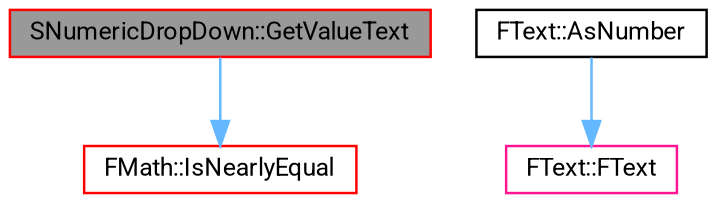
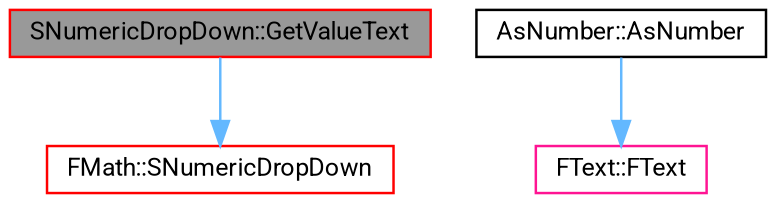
node "FText::AsNumber": label "FText::AsNumber" -> "AsNumber::AsNumber"
node "FMath::IsNearlyEqual": label "FMath::IsNearlyEqual" -> "FMath::SNumericDropDown"
